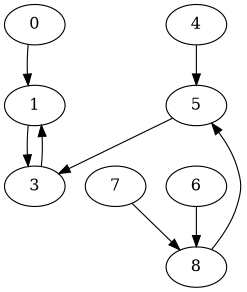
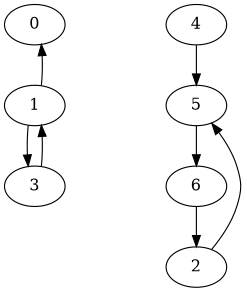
edge "0" -> "1": reversed
edge "5" -> "3": now "5" -> "6"
node "7": removed
node "8": label "8" -> "2"
